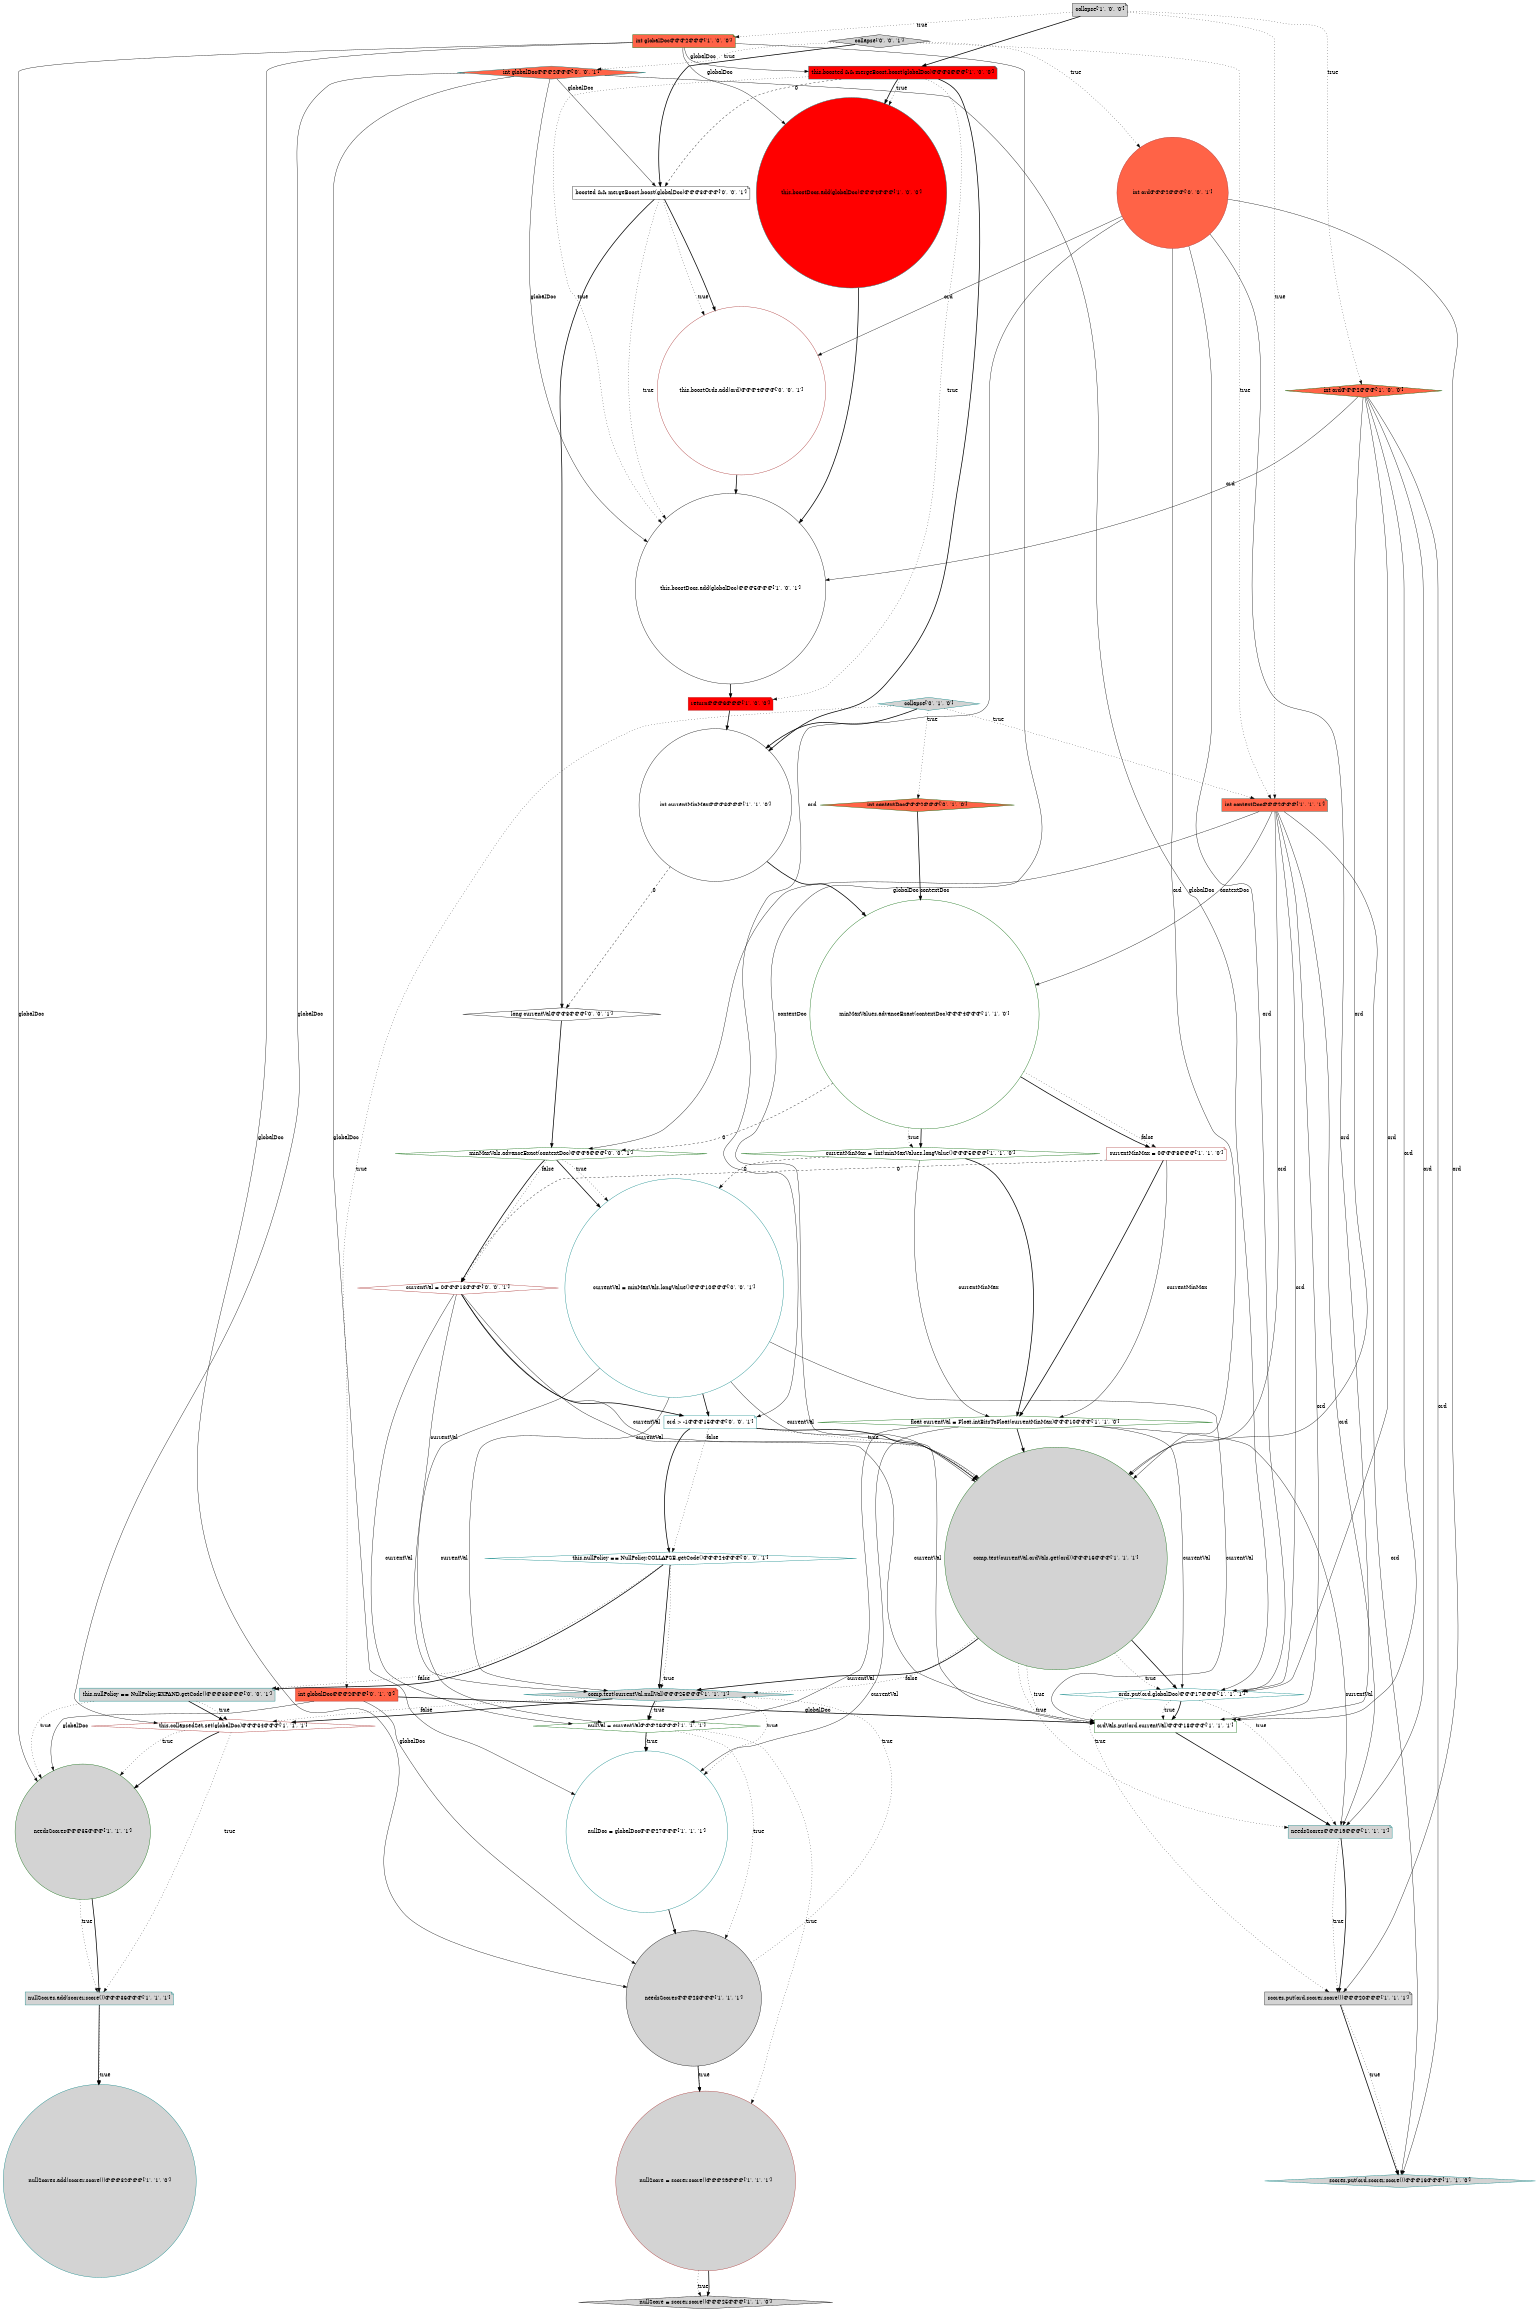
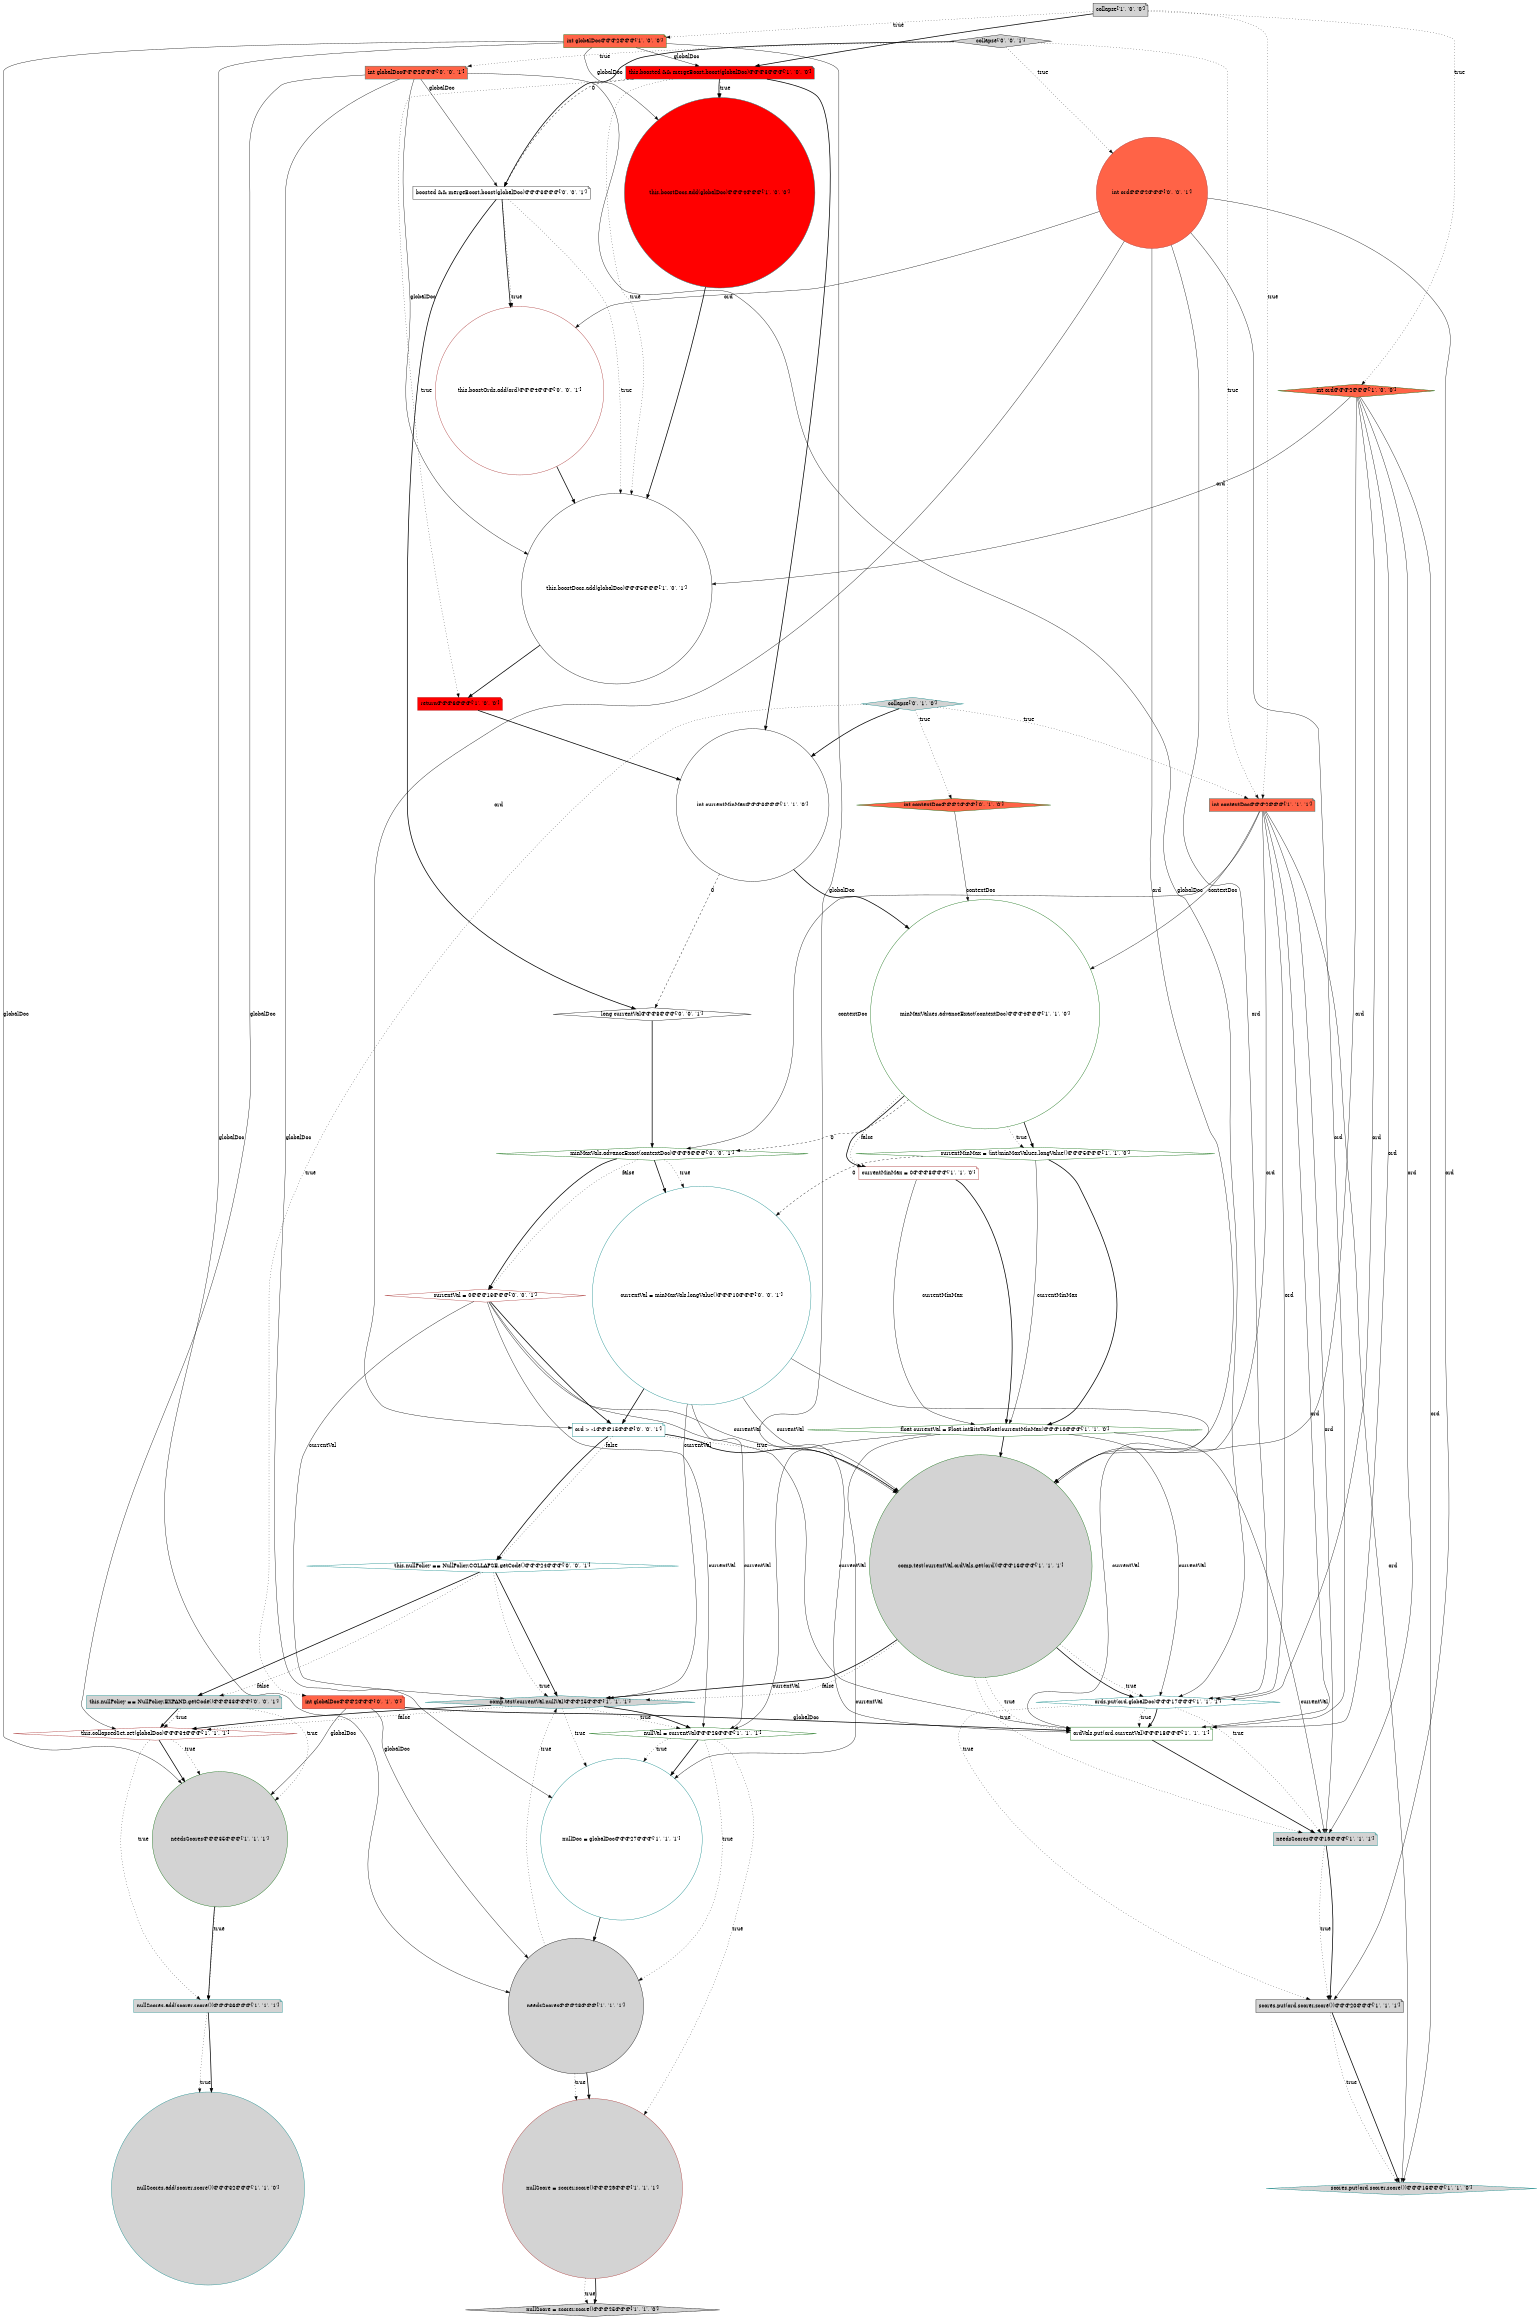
node "int globalDoc@@@2@@@['0', '0', '1']": shape diamond -> note
edge "int contextDoc@@@2@@@['0', '1', '0']" -> "minMaxValues.advanceExact(contextDoc)@@@4@@@['1', '1', '0']": style bold -> solid
edge "currentMinMax = 0@@@8@@@['1', '1', '0']" -> "currentVal = 0@@@13@@@['0', '0', '1']": removed, label "0"
